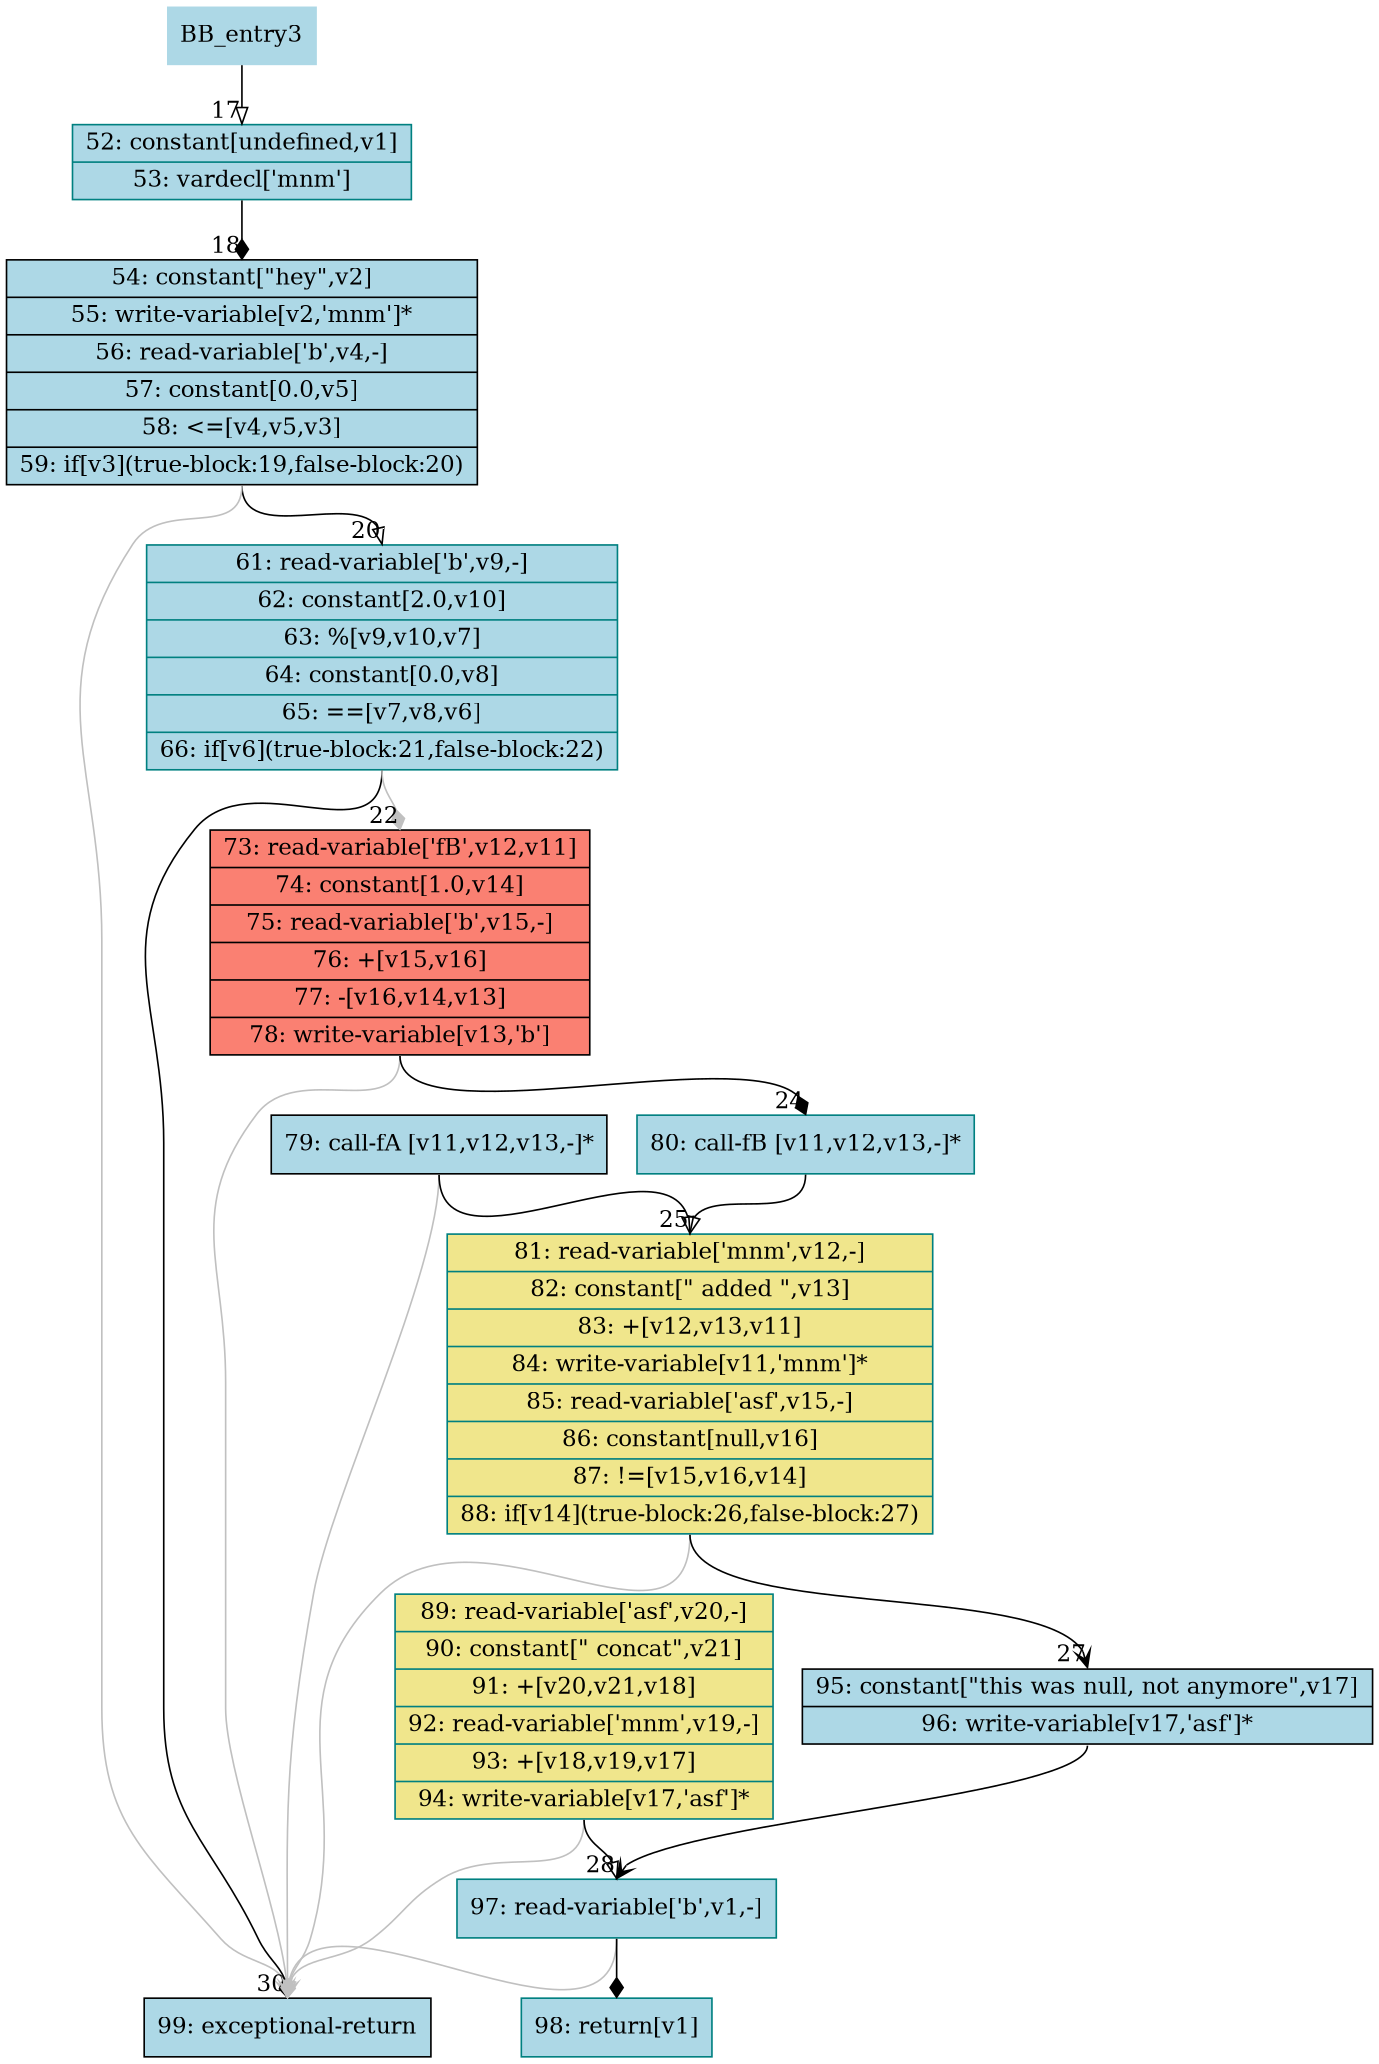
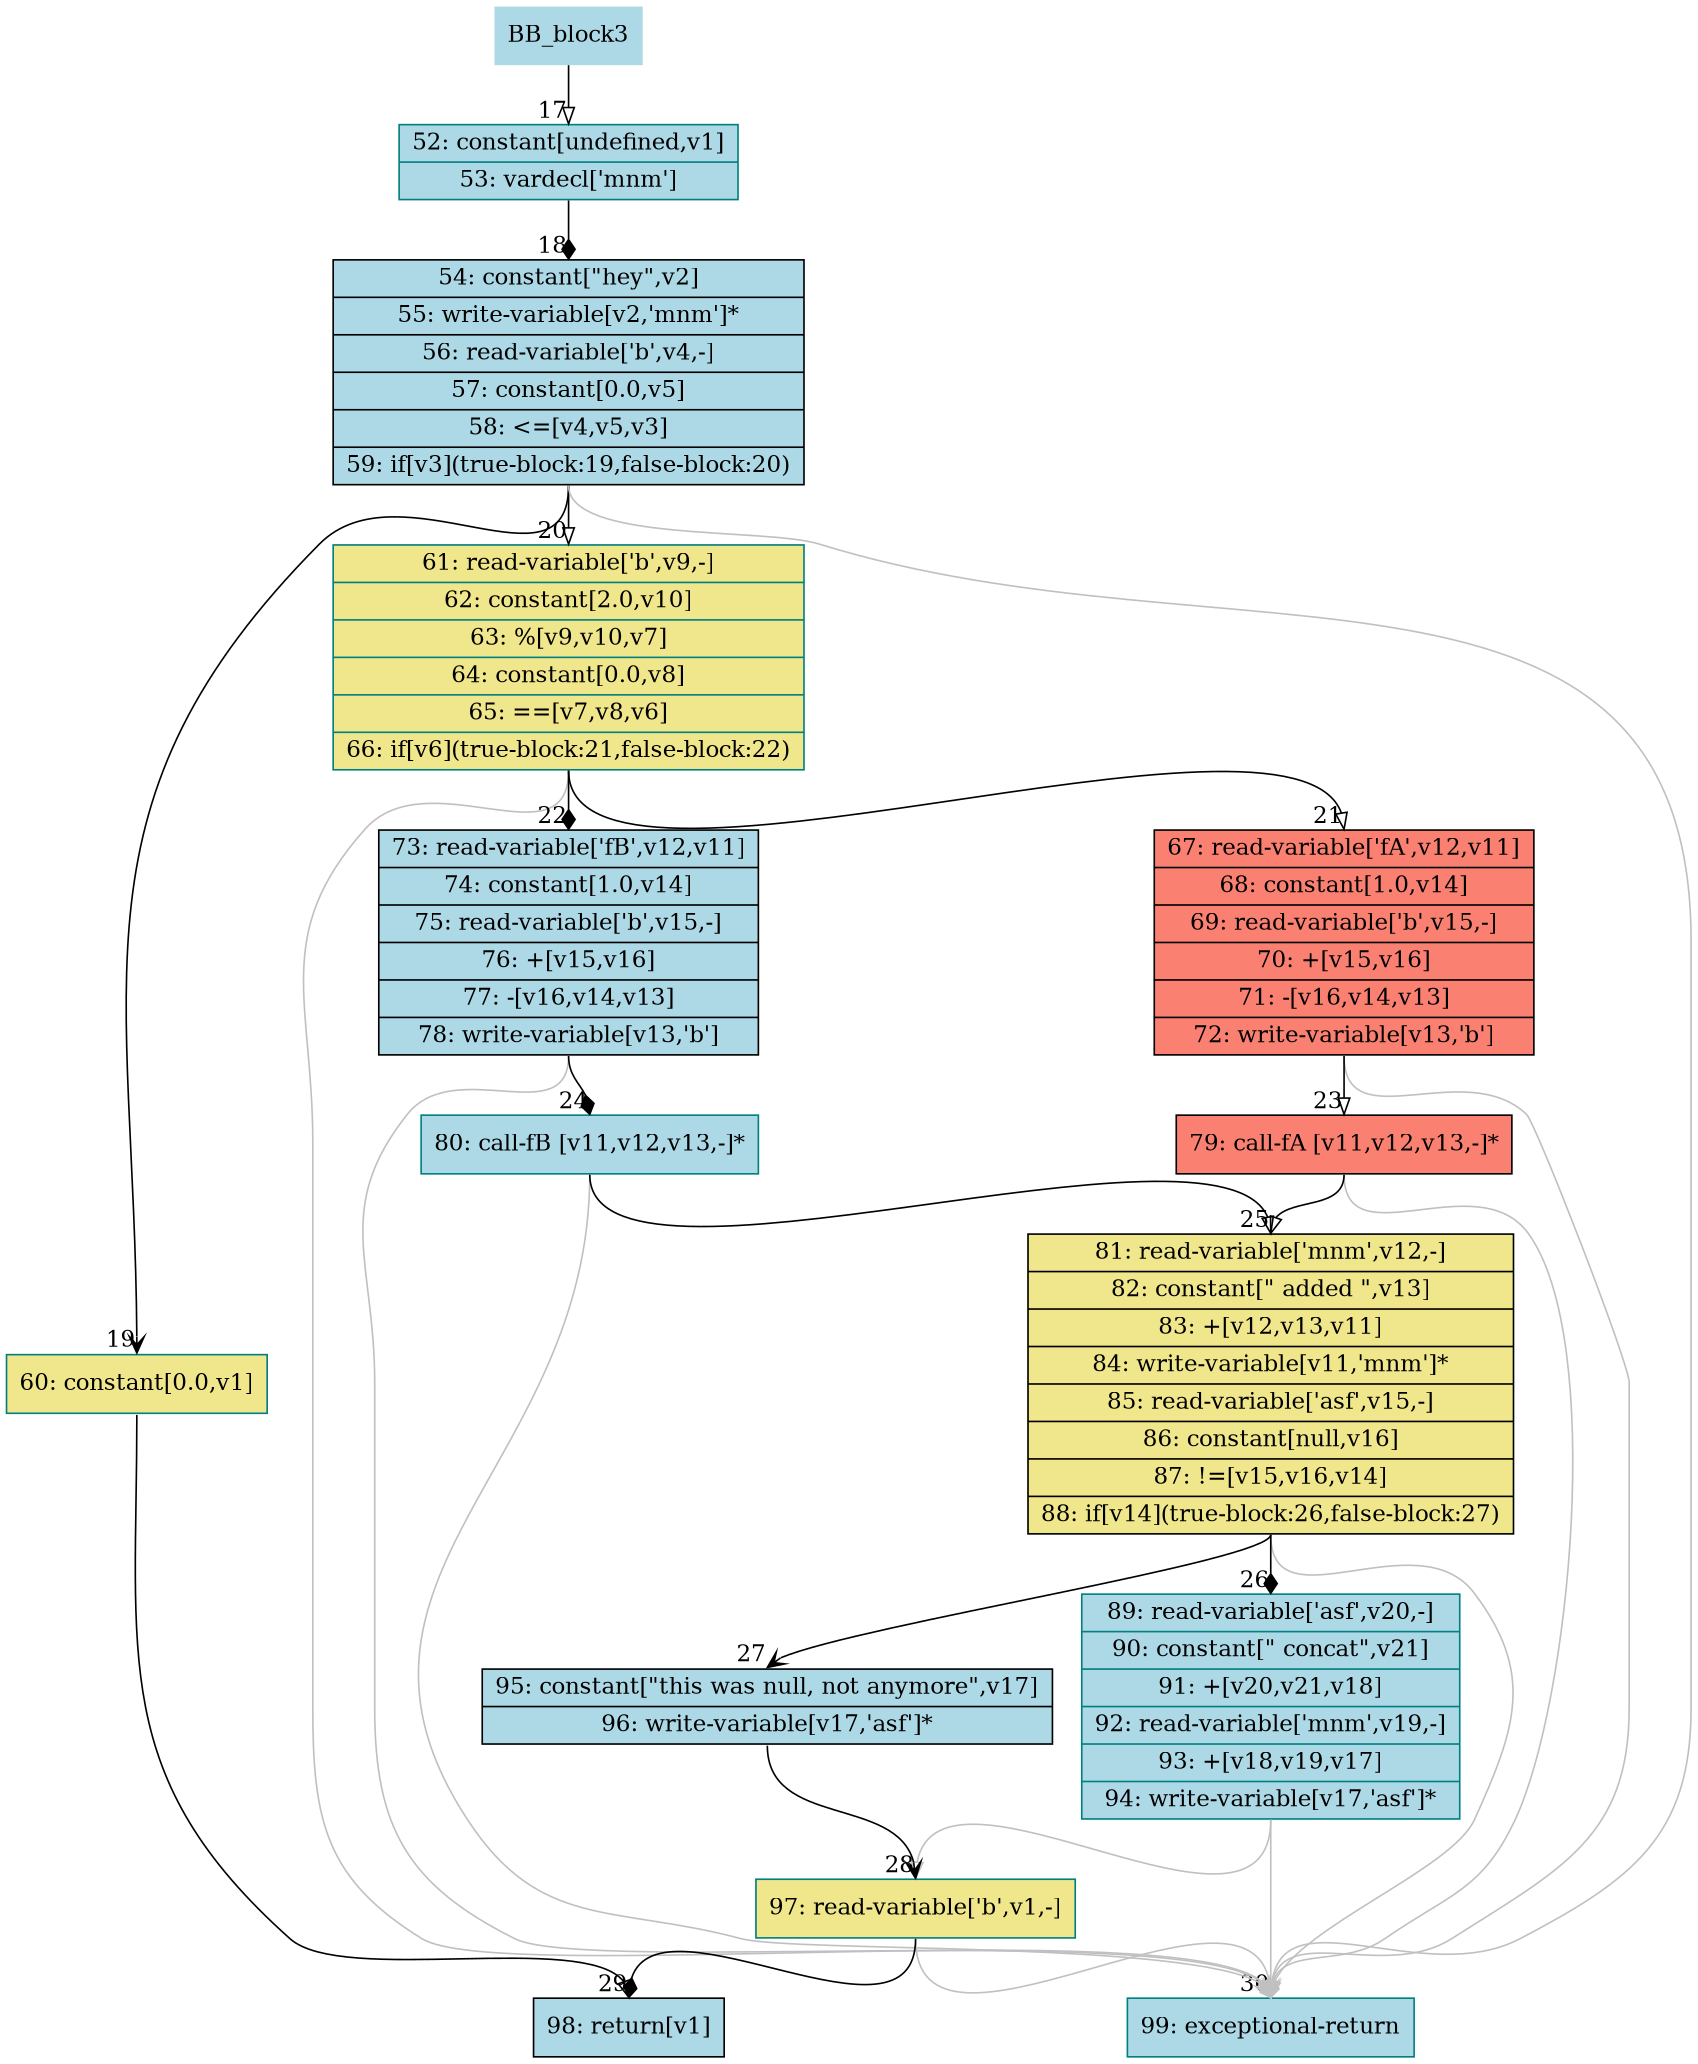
node "BB_entry3": label "BB_entry3" -> "BB_block3"
node "61: read-variable['b',v9,-]": fillcolor lightblue -> khaki
edge "61: read-variable['b',v9,-]" -> "73: read-variable['fB',v12,v11]": color gray -> black
node "73: read-variable['fB',v12,v11]": fillcolor salmon -> lightblue
node "67: read-variable['fA',v12,v11]": added
node "79: call-fA [v11,v12,v13,-]*": fillcolor lightblue -> salmon
edge "61: read-variable['b',v9,-]" -> "99: exceptional-return": color black -> gray
node "60: constant[0.0,v1]": added
node "81: read-variable['mnm',v12,-]": color teal -> black
edge "81: read-variable['mnm',v12,-]" -> "89: read-variable['asf',v20,-]": added
node "89: read-variable['asf',v20,-]": fillcolor khaki -> lightblue
edge "89: read-variable['asf',v20,-]" -> "97: read-variable['b',v1,-]": color black -> gray
edge "80: call-fB [v11,v12,v13,-]*" -> "99: exceptional-return": added
node "97: read-variable['b',v1,-]": fillcolor lightblue -> khaki
node "99: exceptional-return": color black -> teal
node "98: return[v1]": color teal -> black
